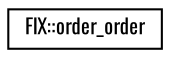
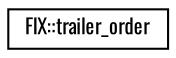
node "FIX::order_order": label "FIX::order_order" -> "FIX::trailer_order"
